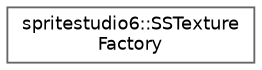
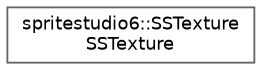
node "spritestudio6::SSTexture Factory": label "spritestudio6::SSTexture Factory" -> "spritestudio6::SSTexture SSTexture"
